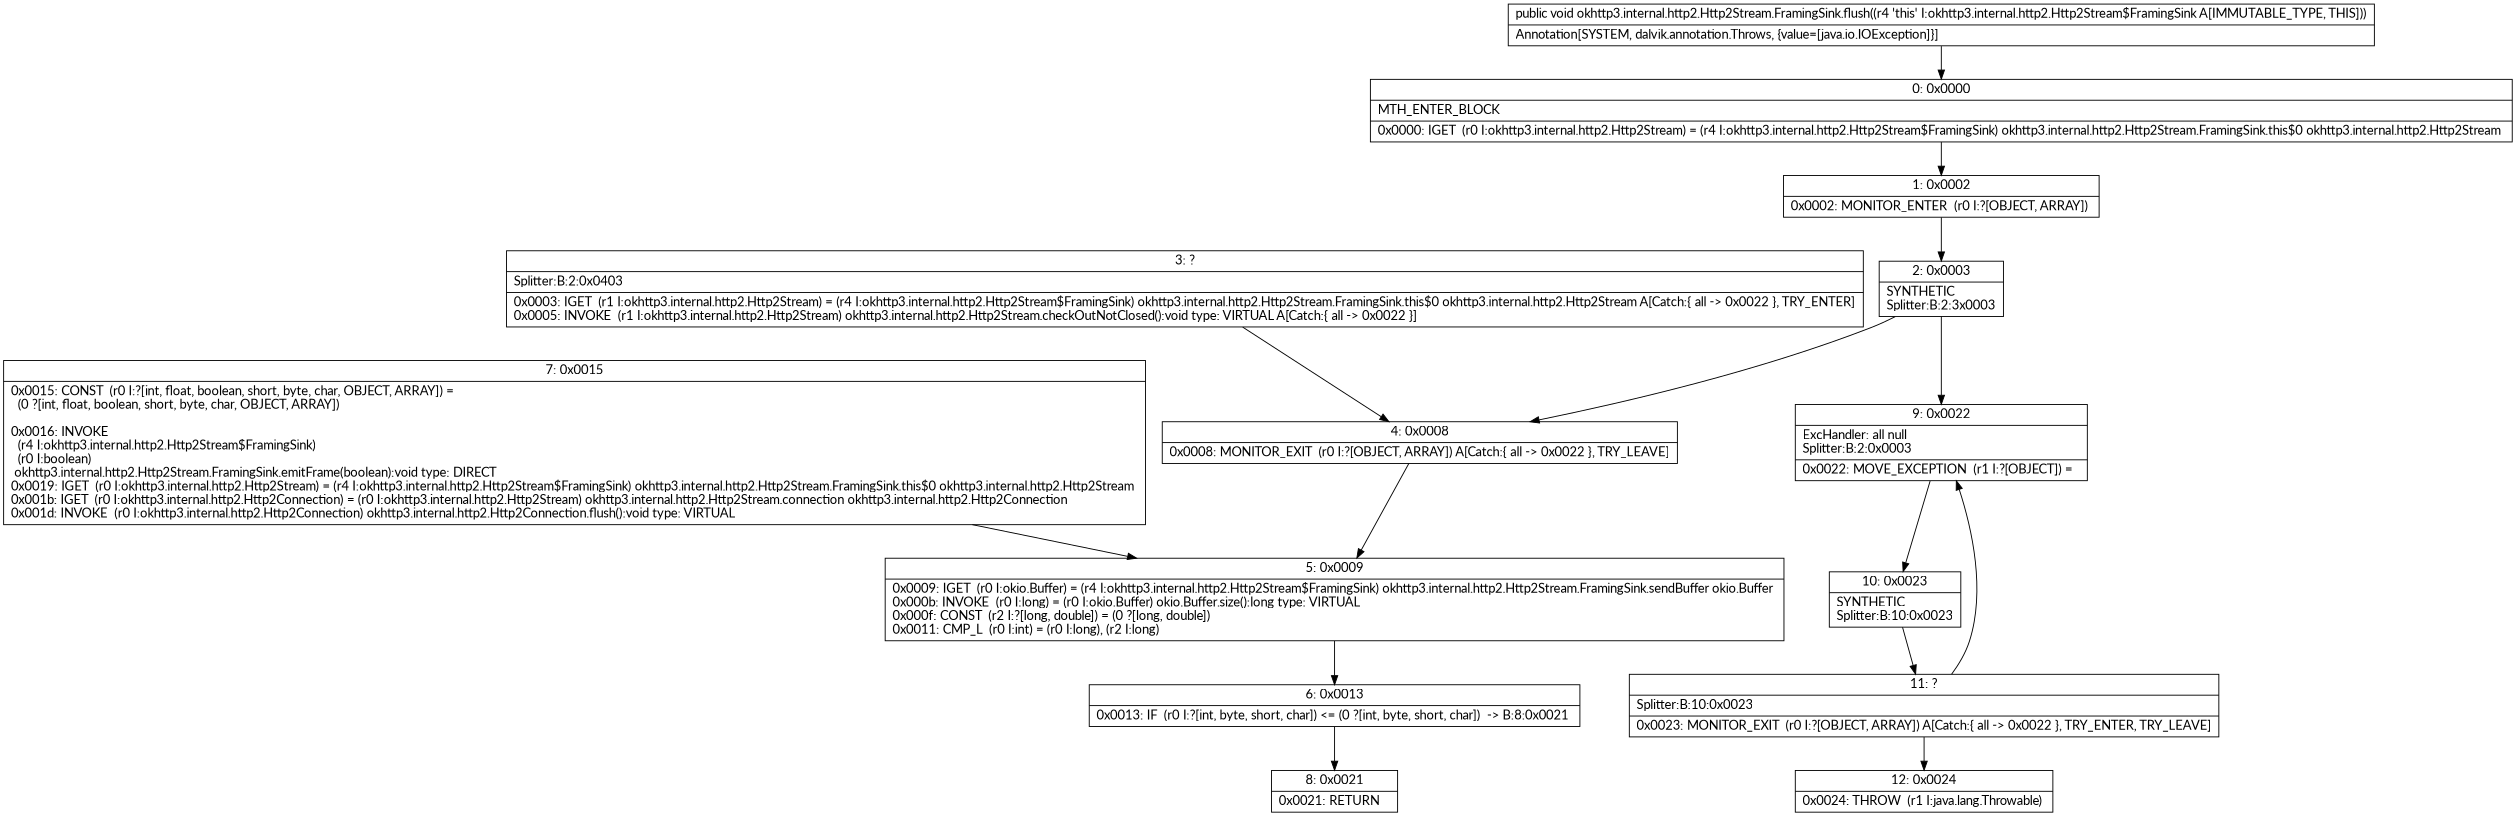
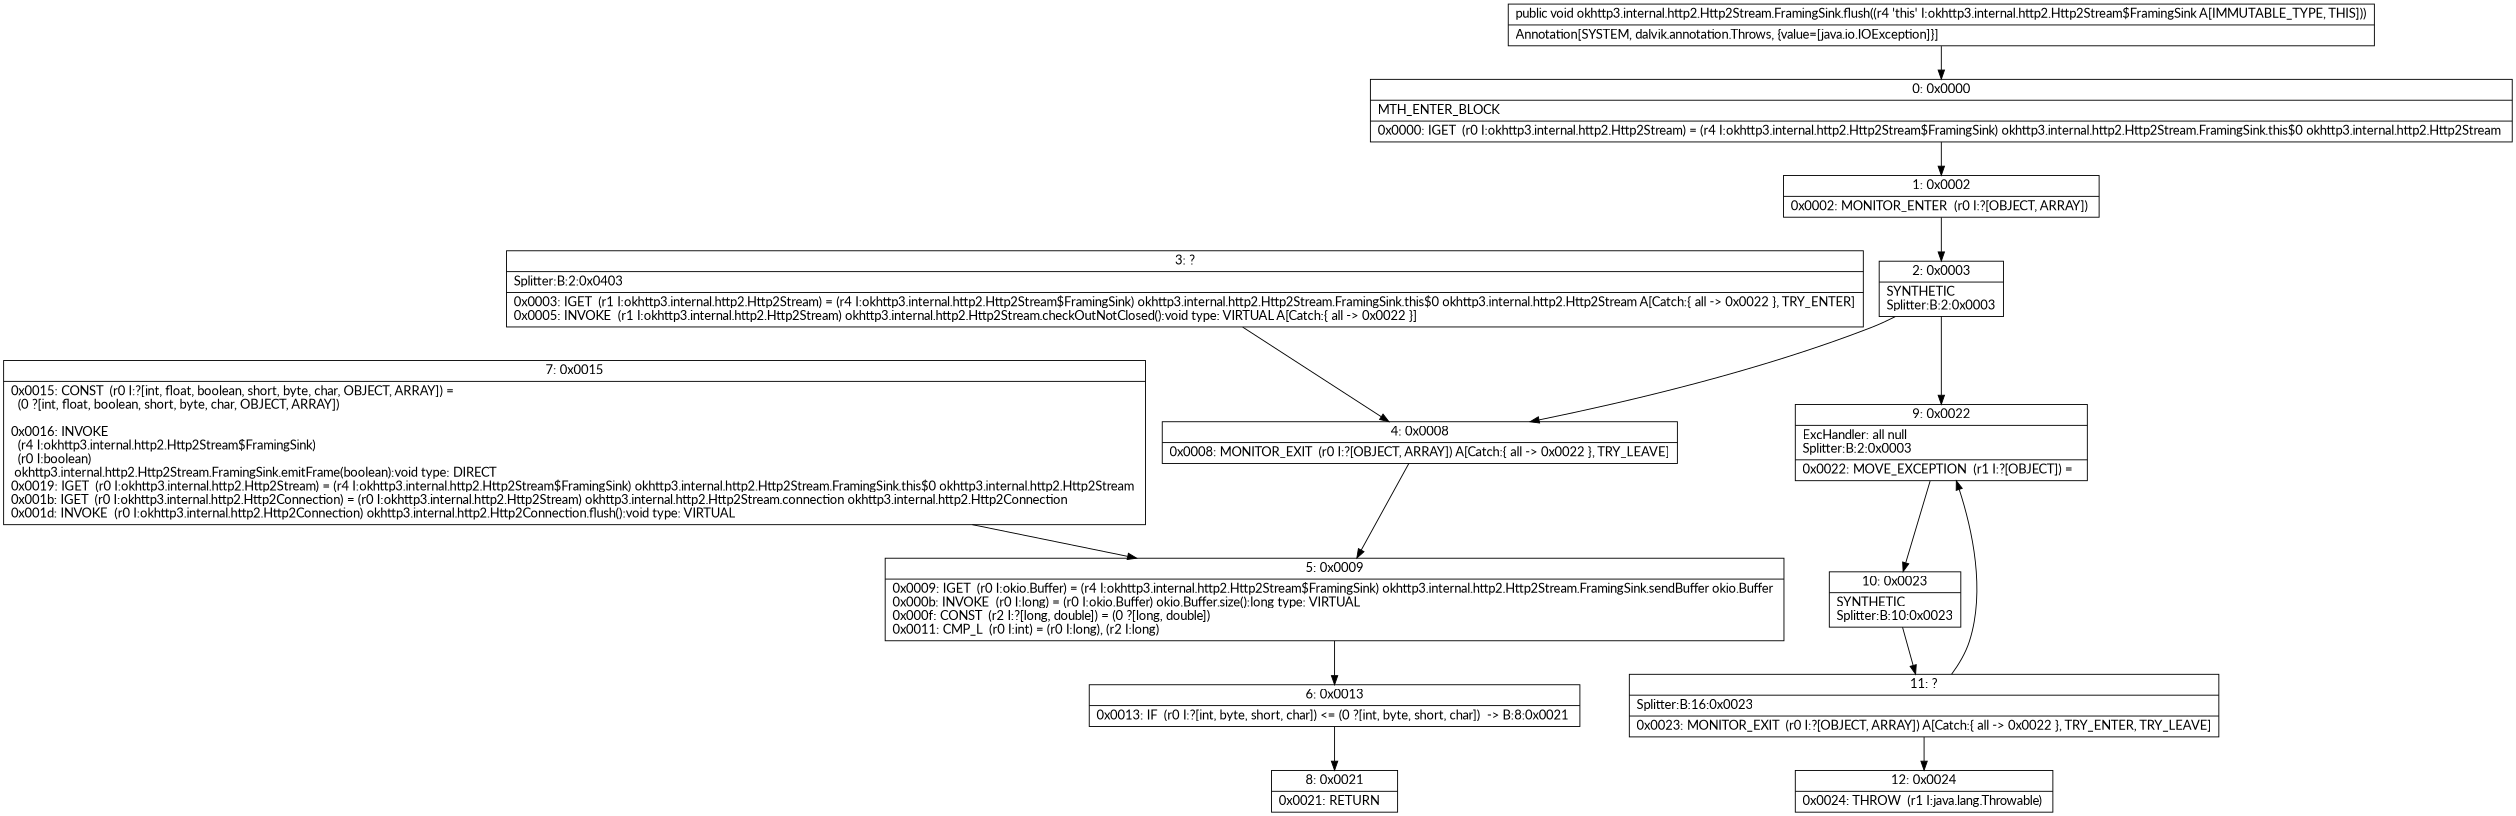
node "2: 0x0003": text "Splitter:B:2:3x0003" -> "Splitter:B:2:0x0003"
node "11: ?": text "Splitter:B:10:0x0023" -> "Splitter:B:16:0x0023"
